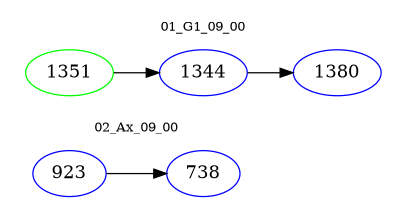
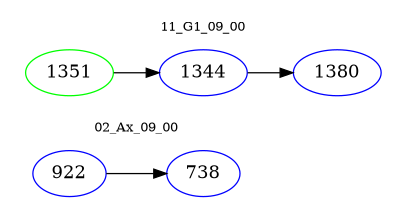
cluster "01_G1_09_00": label "01_G1_09_00" -> "11_G1_09_00"
node "923": label "923" -> "922"
